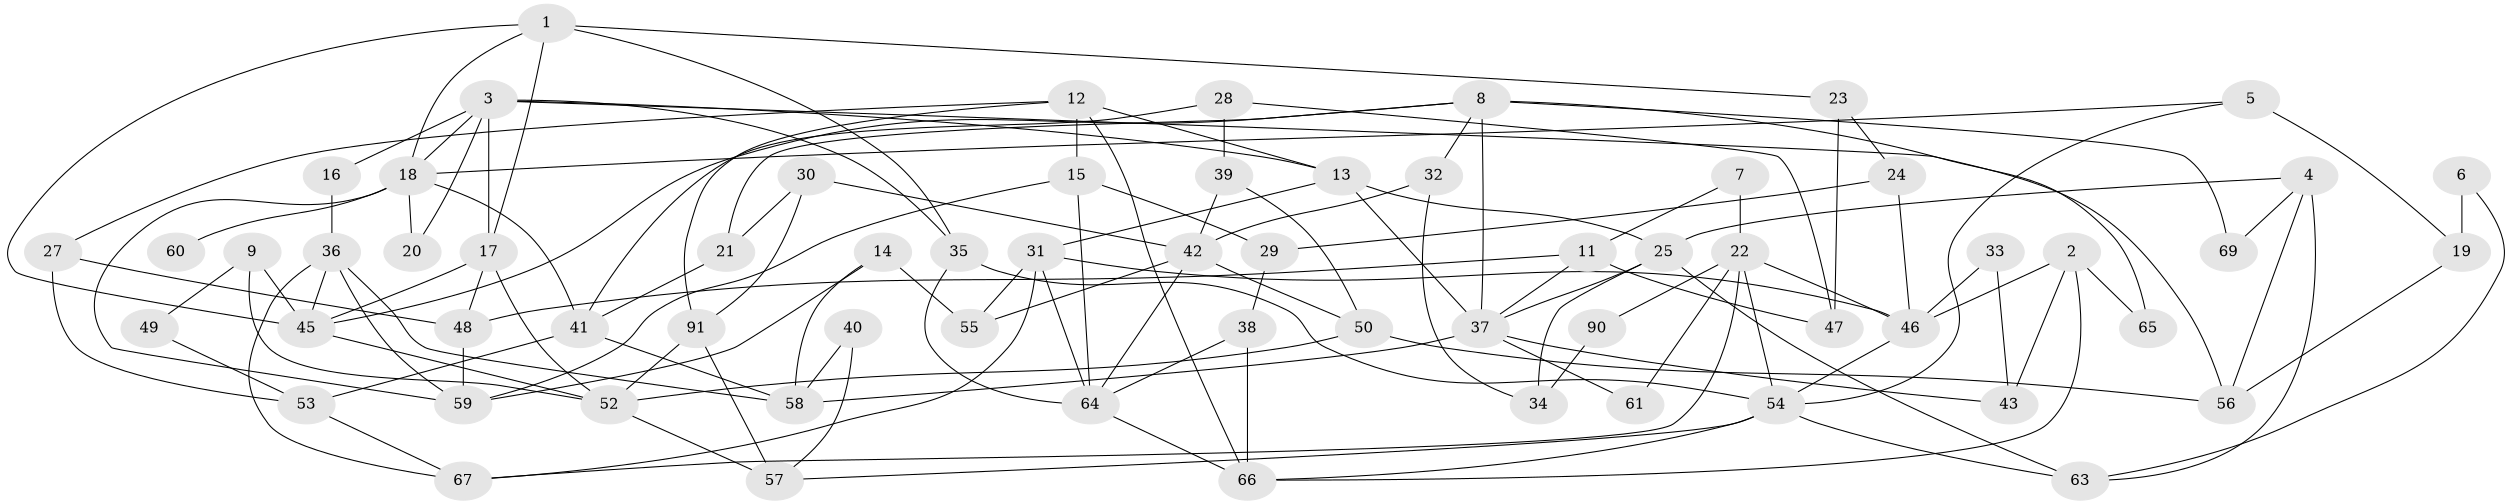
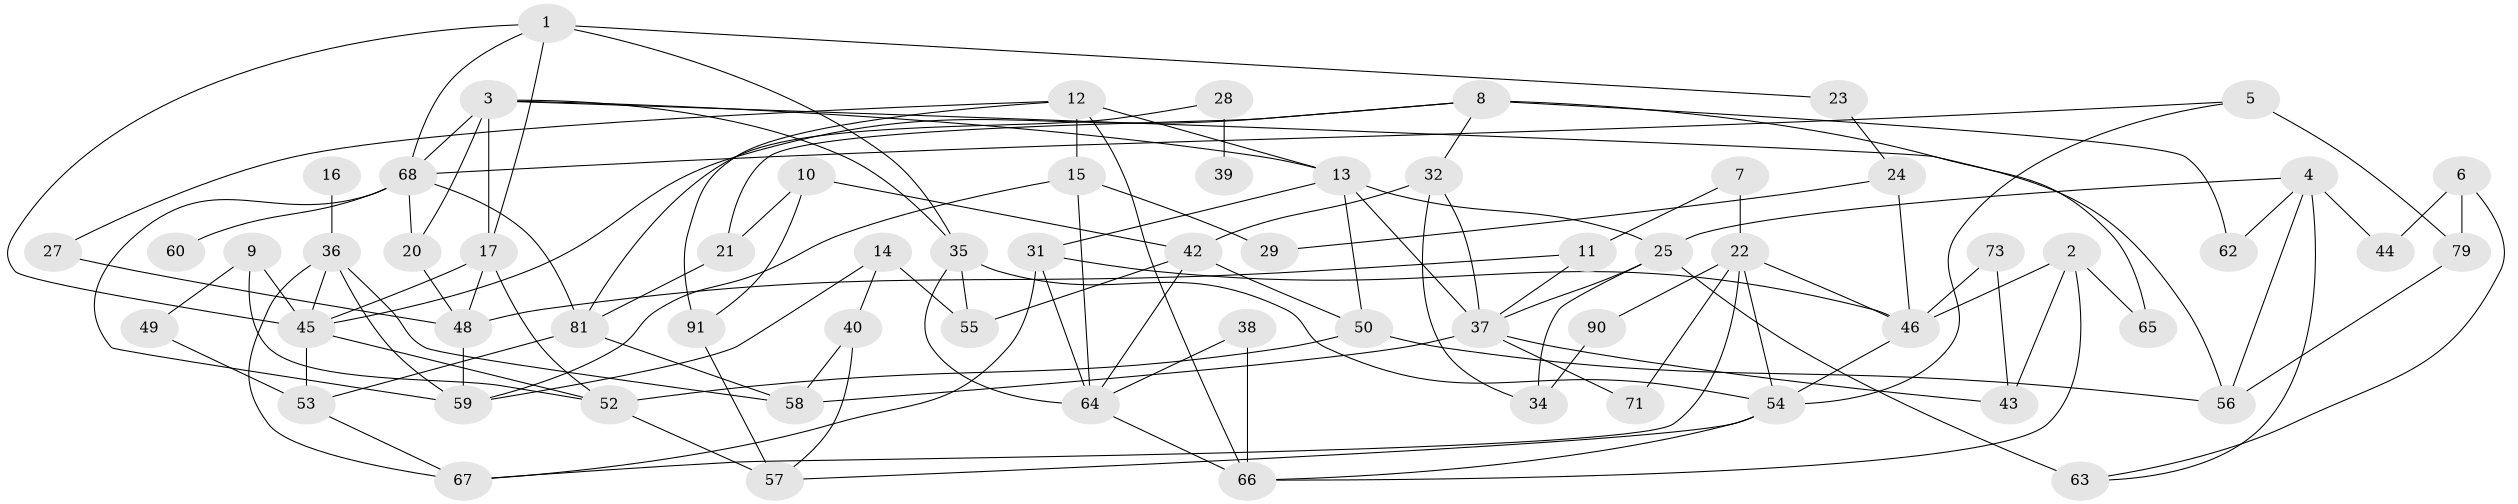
edge "3" -- "16": removed
node "18": label "18" -> "68"
node "30": label "30" -> "10"
edge "39" -- "42": removed
edge "8" -- "37": now "32" -- "37"
edge "39" -- "50": now "13" -- "50"
node "33": label "33" -> "73"
node "69": label "69" -> "62"
node "44": added
node "19": label "19" -> "79"
edge "20" -- "48": added
edge "31" -- "55": now "35" -- "55"
edge "29" -- "38": removed
edge "14" -- "58": now "14" -- "40"
node "41": label "41" -> "81"
node "47": removed
edge "91" -- "52": removed
edge "27" -- "53": now "45" -- "53"
node "61": label "61" -> "71"
edge "54" -- "63": removed
